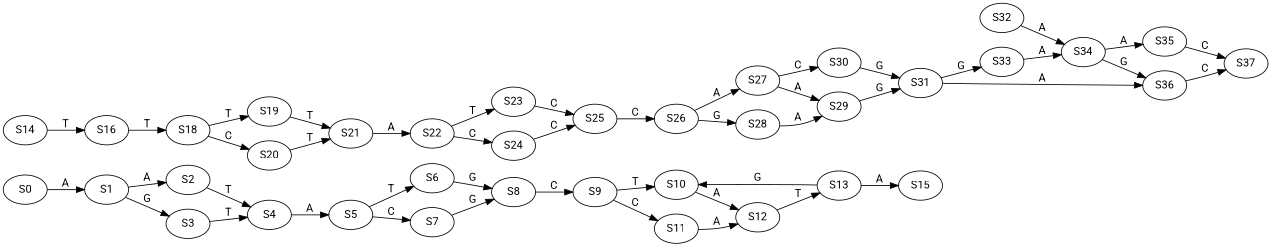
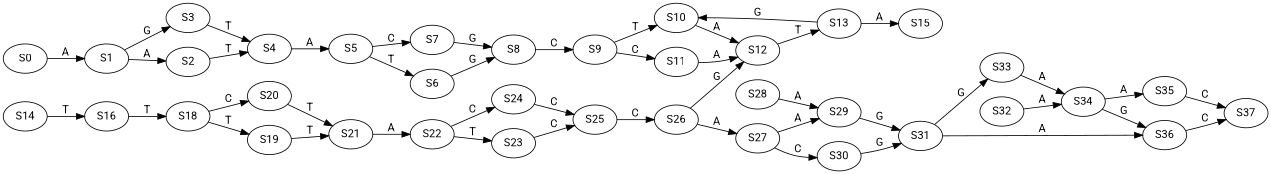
edge "S26" -> "S28": now "S26" -> "S12"
